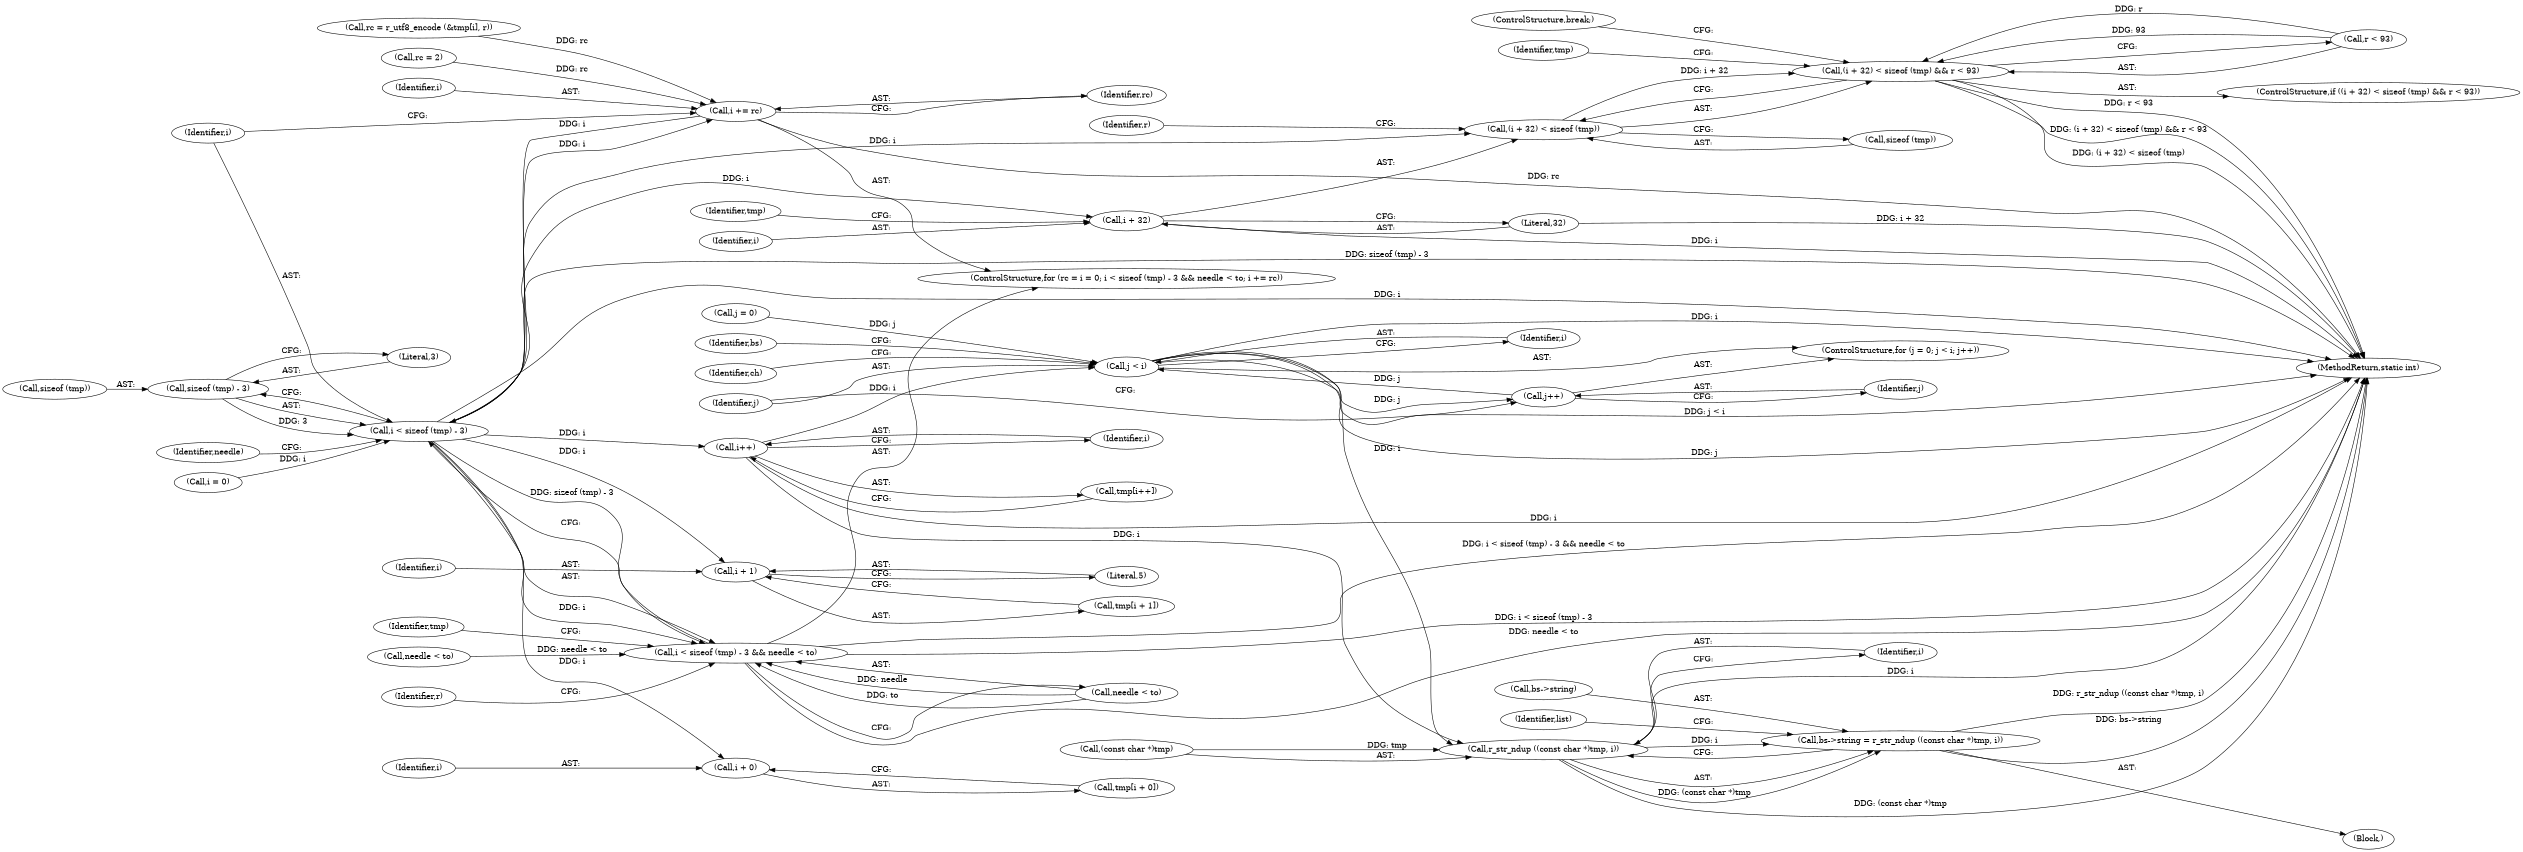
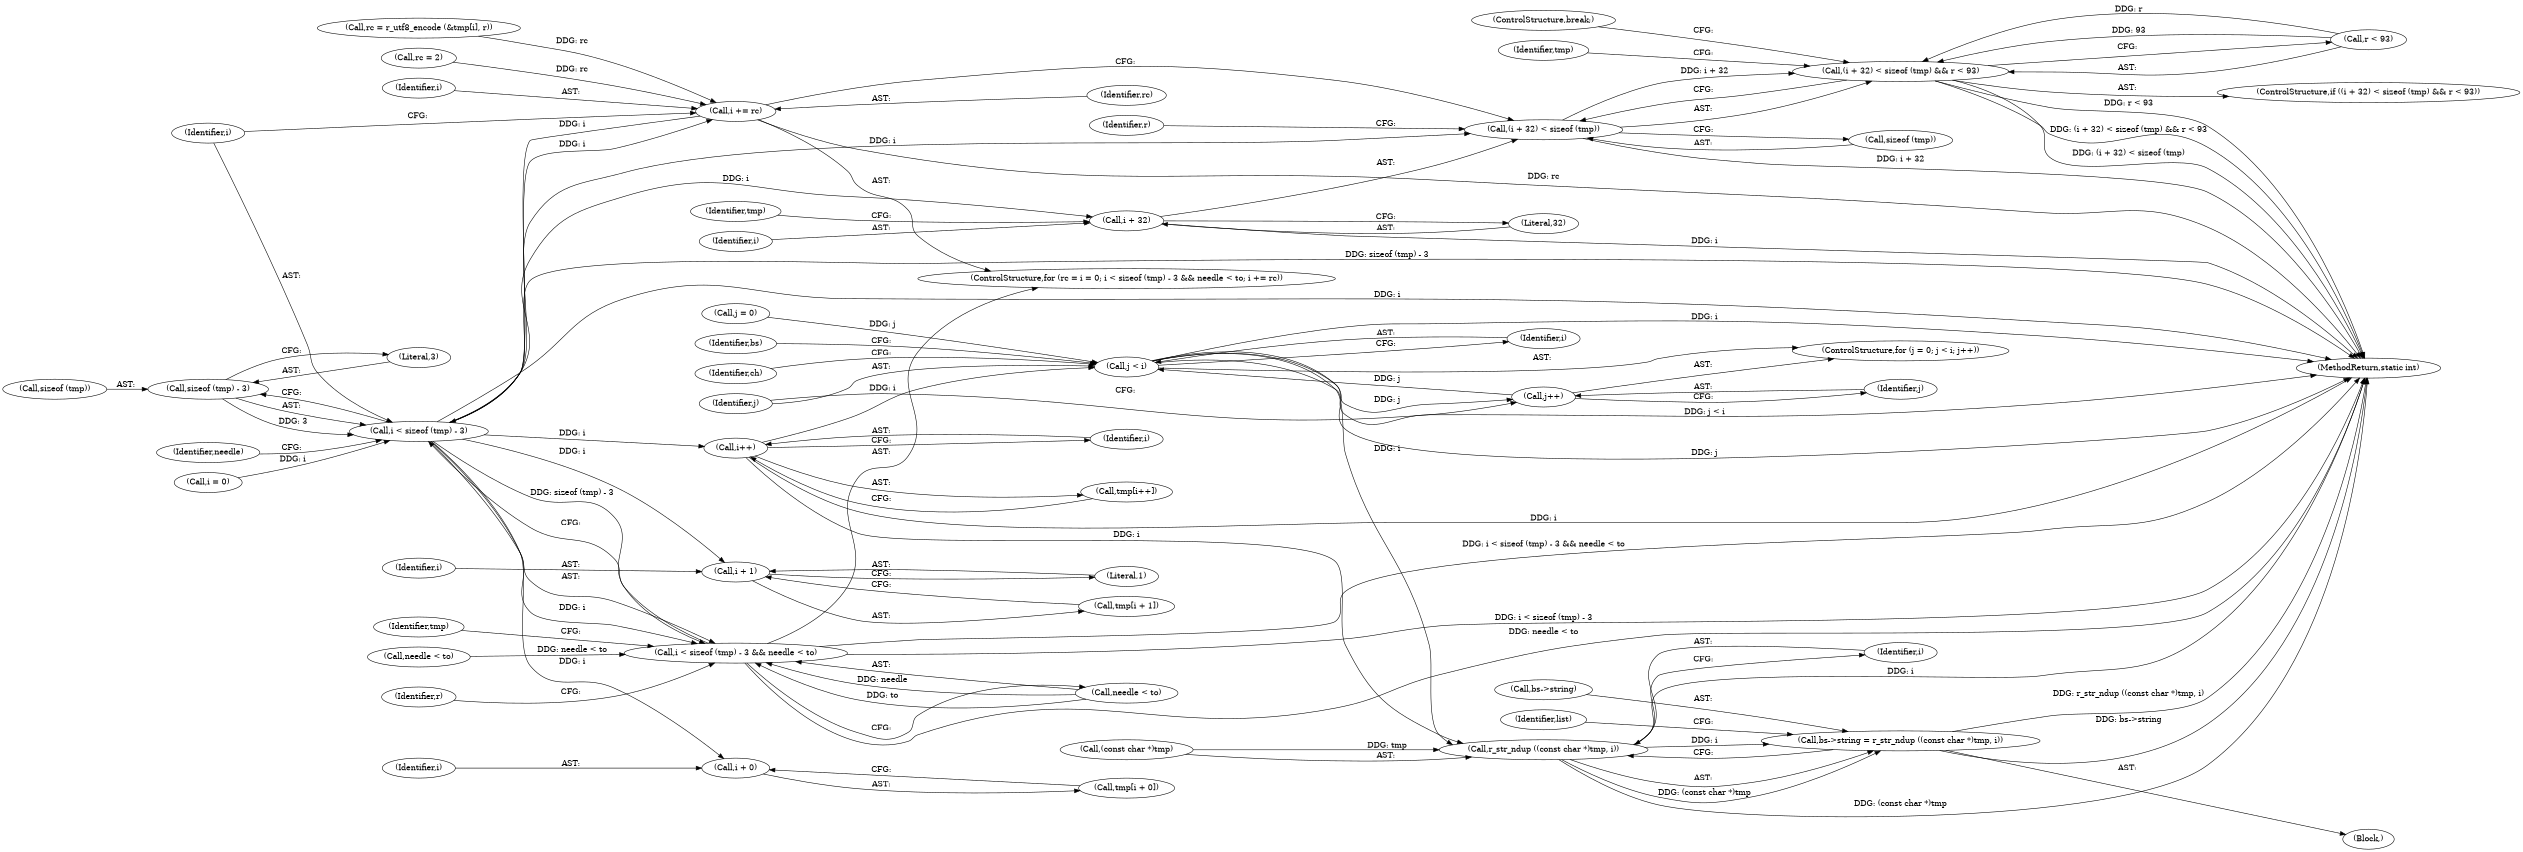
edge "(Call,i += rc)" -> "(Identifier,rc)": now "(Call,i += rc)" -> "(Call,(i + 32) < sizeof (tmp))"
edge "(Literal,32)" -> "(MethodReturn,static int)": now "(Call,(i + 32) < sizeof (tmp))" -> "(MethodReturn,static int)"
node "(Literal,5)": label "(Literal,5)" -> "(Literal,1)"
